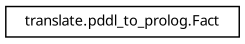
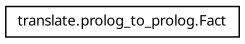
node "translate.pddl_to_prolog.Fact": label "translate.pddl_to_prolog.Fact" -> "translate.prolog_to_prolog.Fact"
